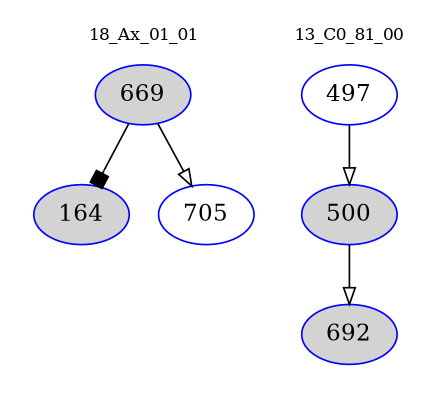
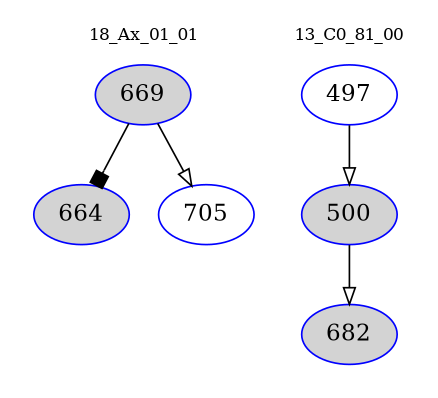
node "164": label "164" -> "664"
node "692": label "692" -> "682"
